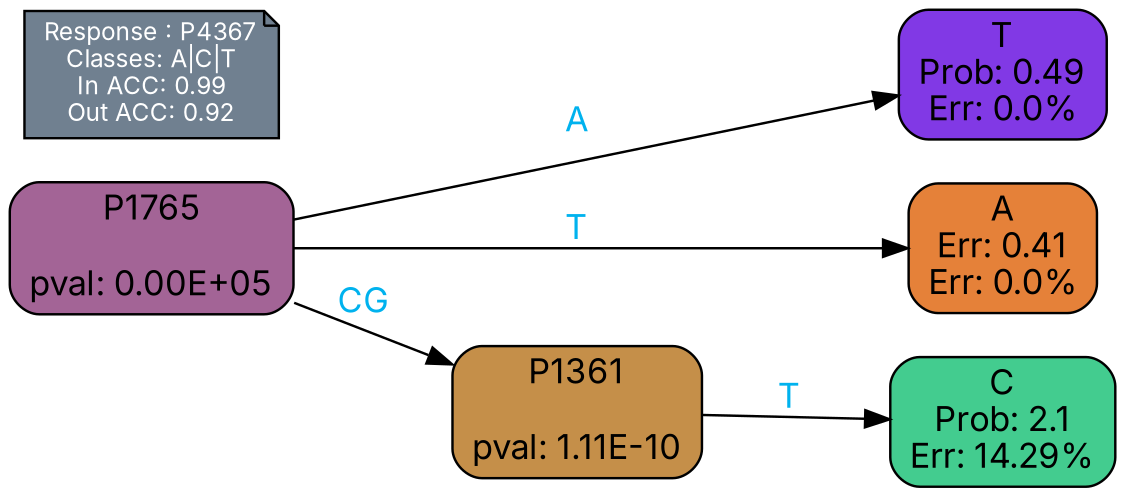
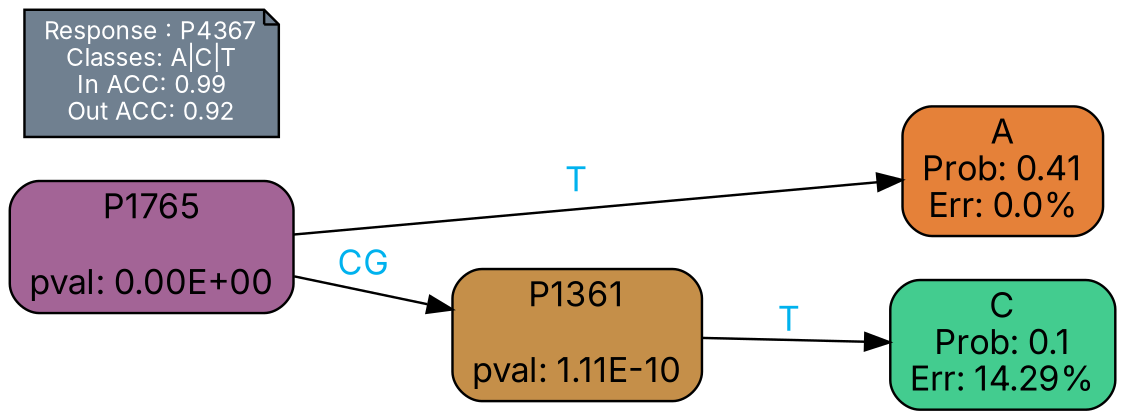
node "T Prob: 0.49 Err: 0.0%": removed
node "P1765 pval: 0.00E+05": label "P1765 pval: 0.00E+05" -> "P1765 pval: 0.00E+00"
node "A Err: 0.41 Err: 0.0%": label "A Err: 0.41 Err: 0.0%" -> "A Prob: 0.41 Err: 0.0%"
node "C Prob: 2.1 Err: 14.29%": label "C Prob: 2.1 Err: 14.29%" -> "C Prob: 0.1 Err: 14.29%"
